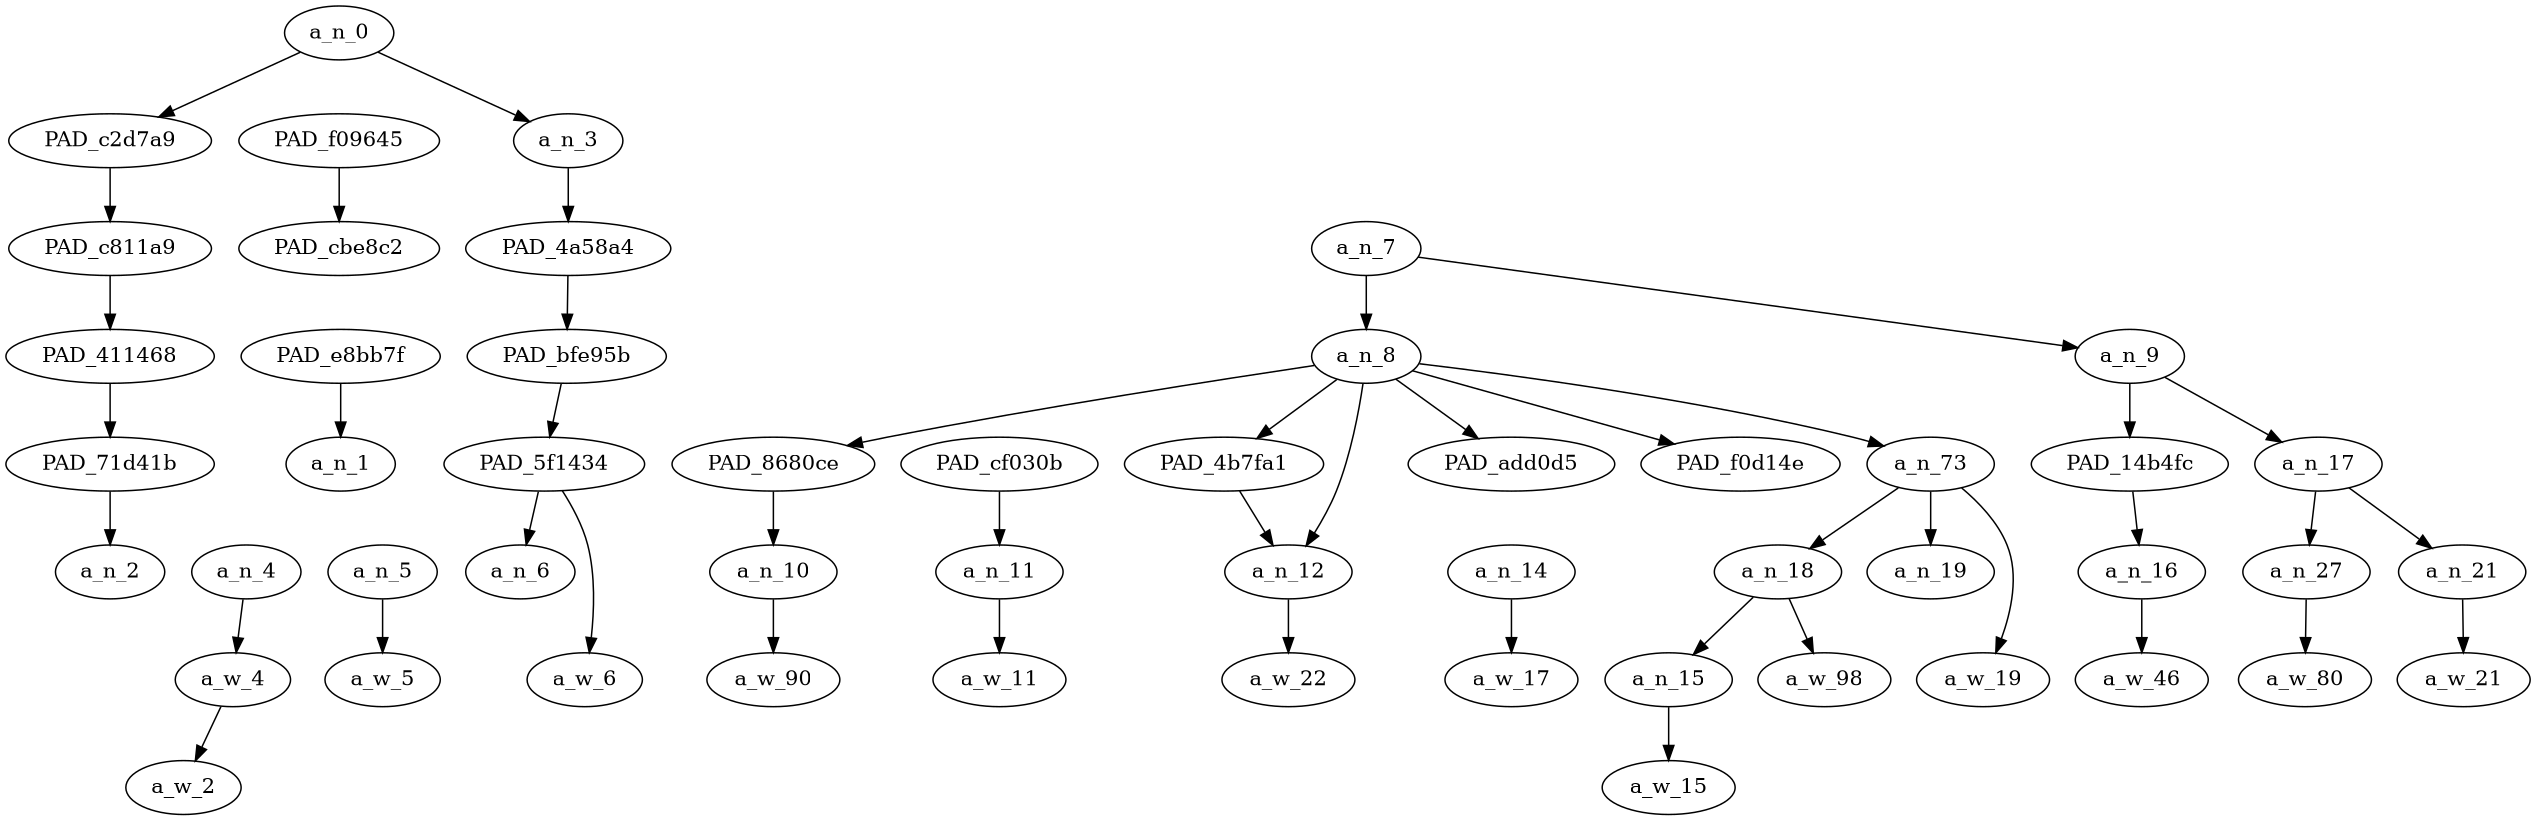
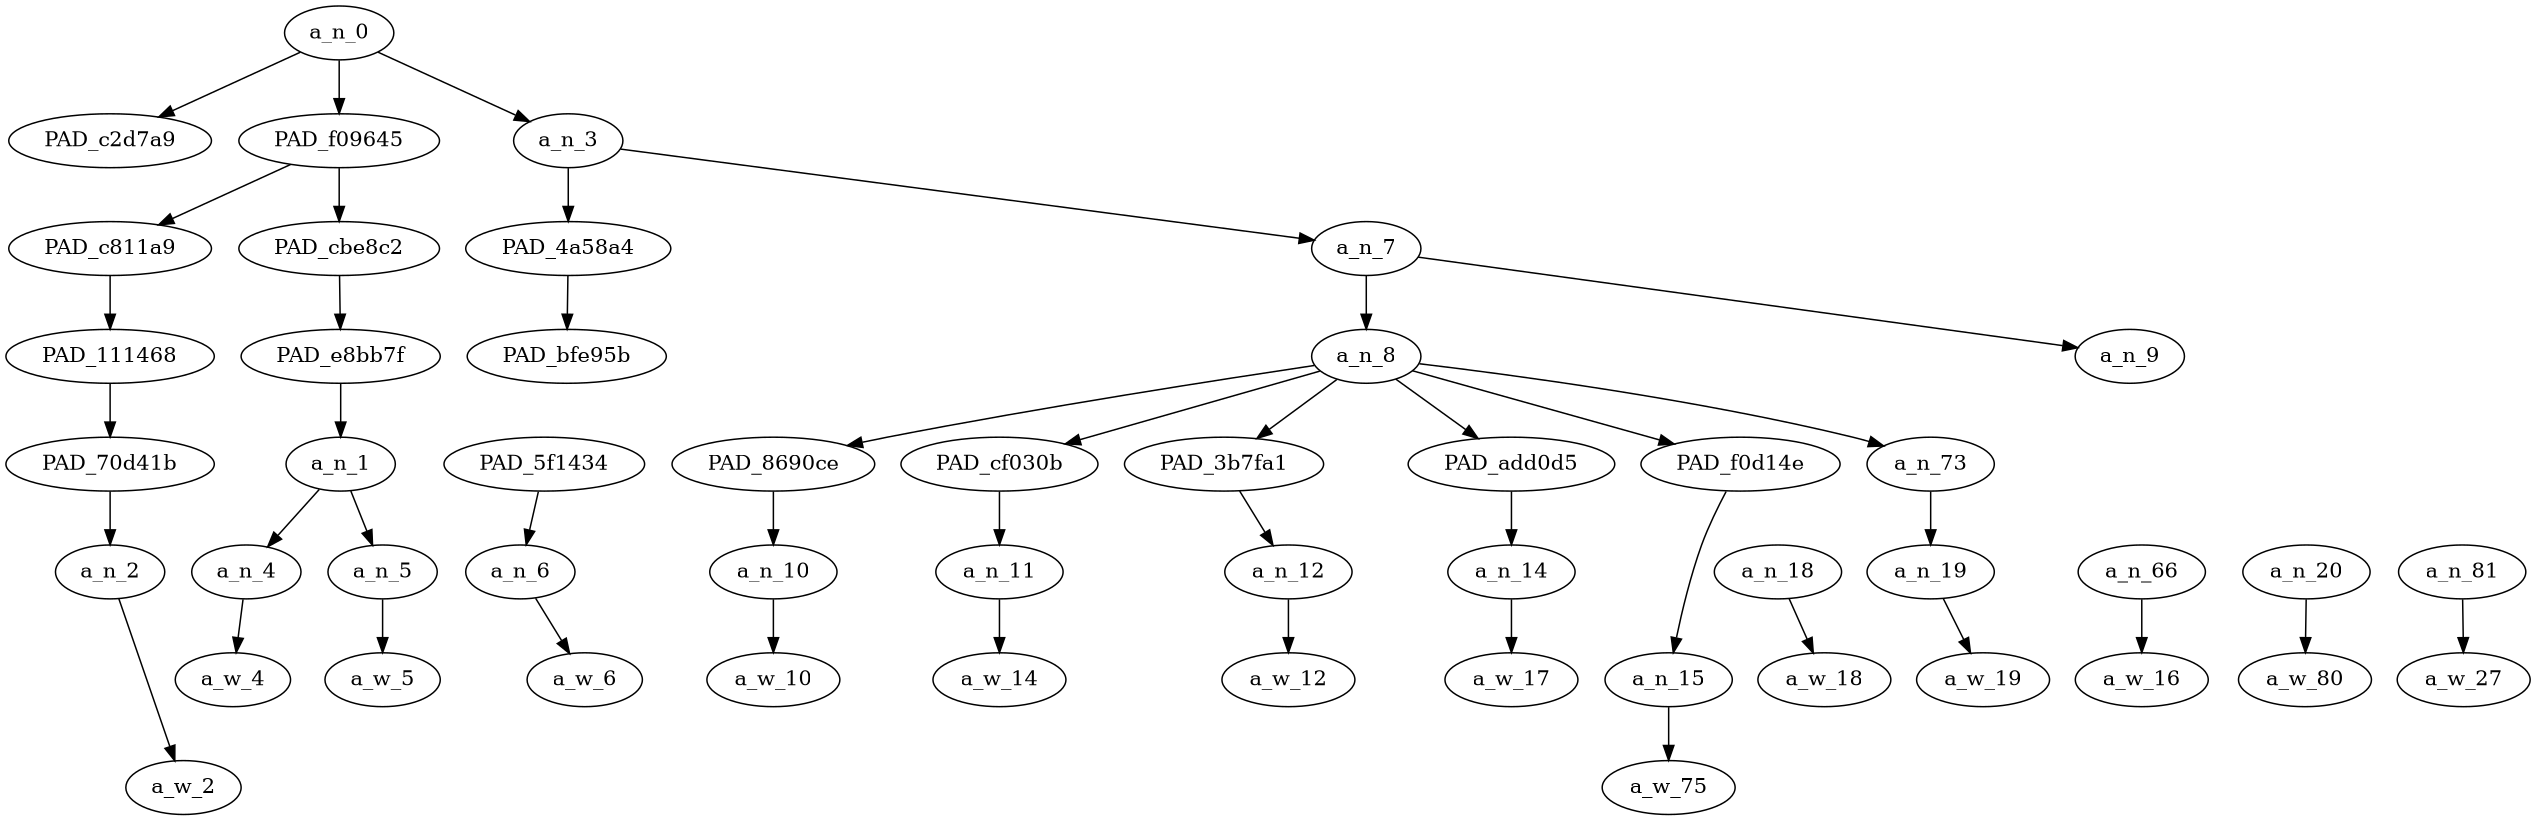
edge "a_n_0" -> "PAD_f09645": added
edge "PAD_c2d7a9" -> "PAD_c811a9": now "PAD_f09645" -> "PAD_c811a9"
edge "a_n_3" -> "a_n_7": added
edge "PAD_cbe8c2" -> "PAD_e8bb7f": added
node "PAD_411468": label "PAD_411468" -> "PAD_111468"
edge "PAD_bfe95b" -> "PAD_5f1434": removed
edge "a_n_8" -> "a_n_12": now "a_n_8" -> "PAD_cf030b"
node "PAD_71d41b": label "PAD_71d41b" -> "PAD_70d41b"
node "PAD_8680ce": label "PAD_8680ce" -> "PAD_8690ce"
node "PAD_4b7fa1": label "PAD_4b7fa1" -> "PAD_3b7fa1"
node "PAD_14b4fc": removed
node "a_n_17": removed
edge "a_n_1" -> "a_n_5": added
edge "PAD_add0d5" -> "a_n_14": added
edge "a_n_1" -> "a_n_4": added
edge "a_n_73" -> "a_n_18": removed
edge "a_n_73" -> "a_w_19": now "a_n_19" -> "a_w_19"
edge "PAD_5f1434" -> "a_w_6": now "a_n_6" -> "a_w_6"
node "a_n_16": label "a_n_16" -> "a_n_66"
node "a_n_27": label "a_n_27" -> "a_n_20"
node "a_n_21": label "a_n_21" -> "a_n_81"
edge "a_n_18" -> "a_n_15": now "PAD_f0d14e" -> "a_n_15"
node "a_w_90": label "a_w_90" -> "a_w_10"
node "a_w_11": label "a_w_11" -> "a_w_14"
node "a_w_22": label "a_w_22" -> "a_w_12"
node "a_w_98": label "a_w_98" -> "a_w_18"
node "a_w_46": label "a_w_46" -> "a_w_16"
node "a_w_21": label "a_w_21" -> "a_w_27"
edge "a_w_4" -> "a_w_2": now "a_n_2" -> "a_w_2"
node "a_w_15": label "a_w_15" -> "a_w_75"
